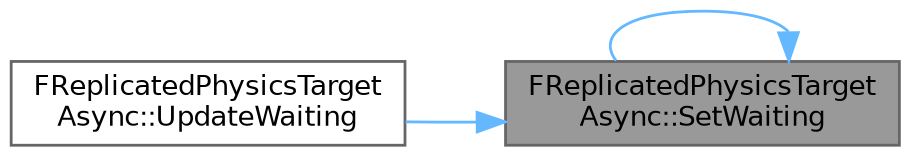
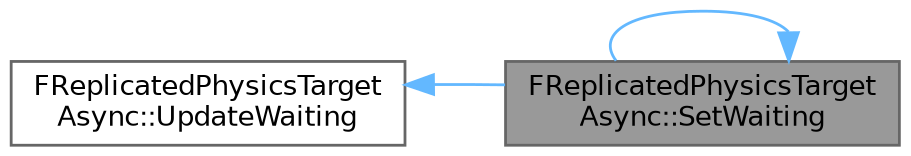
edge "FReplicatedPhysicsTarget Async::UpdateWaiting" -> "FReplicatedPhysicsTarget Async::SetWaiting": reversed
